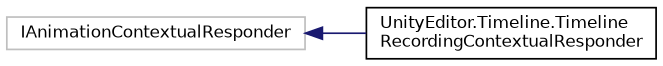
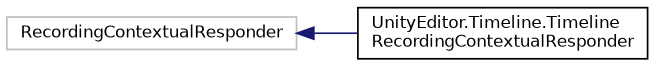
node "IAnimationContextualResponder": label "IAnimationContextualResponder" -> "RecordingContextualResponder"
